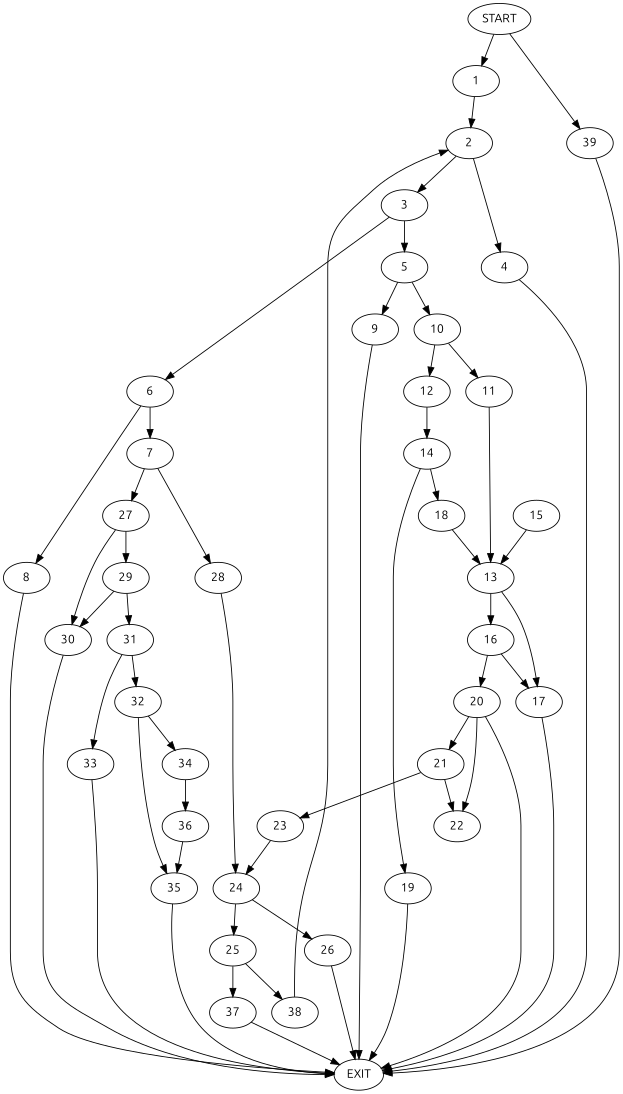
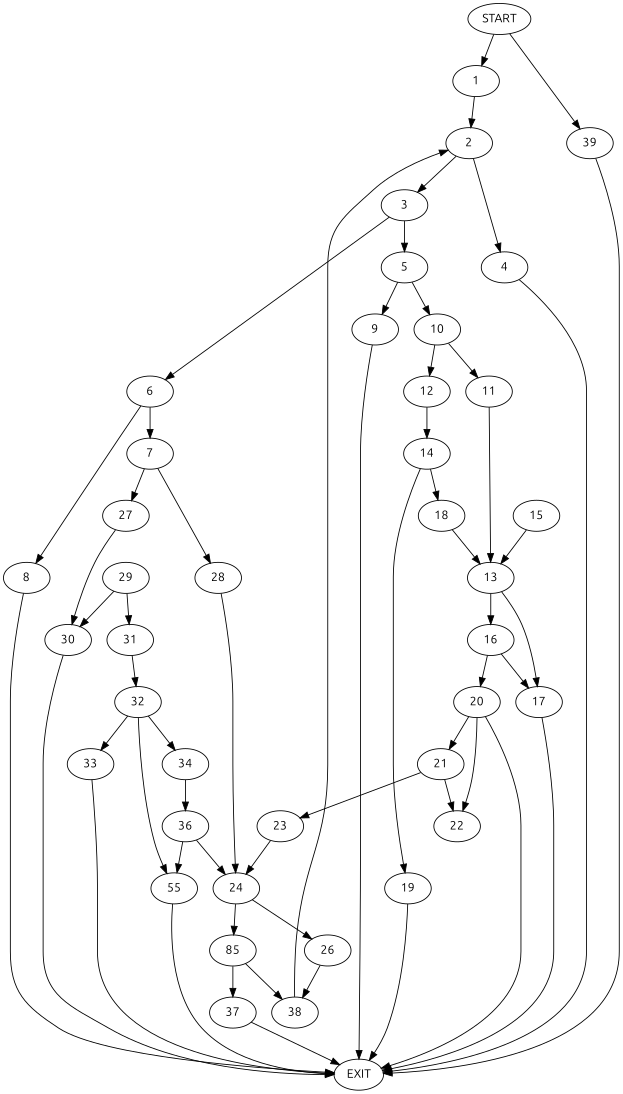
edge "27" -> "29": removed
edge "31" -> "33": now "32" -> "33"
edge "36" -> "24": added
node "35": label "35" -> "55"
node "25": label "25" -> "85"
edge "26" -> "EXIT": now "26" -> "38"
